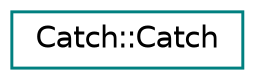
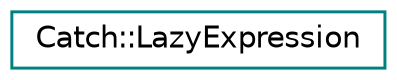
node "Catch::Catch": label "Catch::Catch" -> "Catch::LazyExpression"
